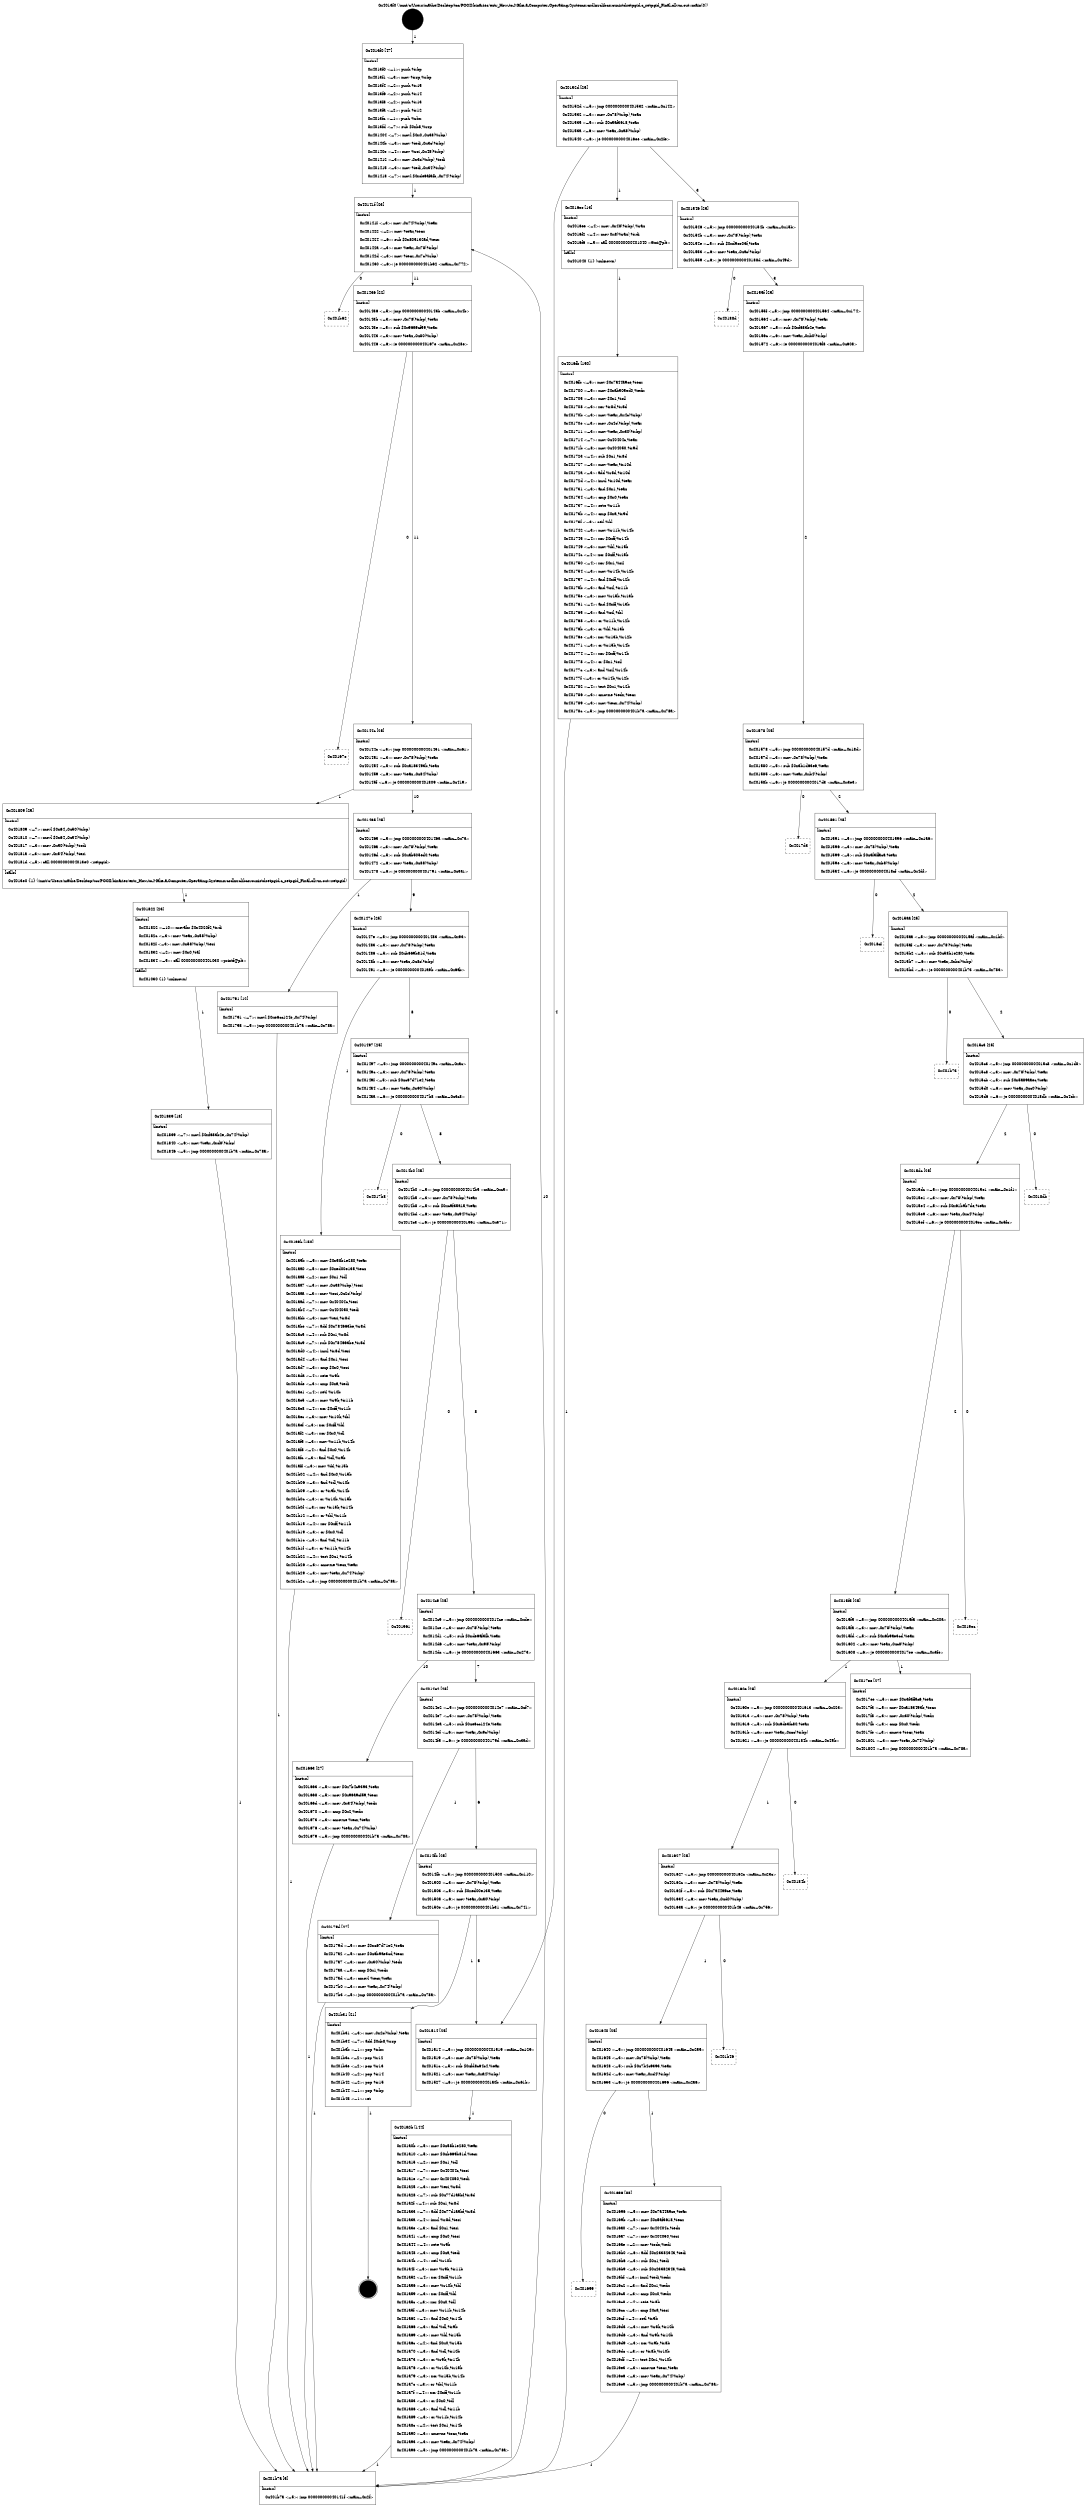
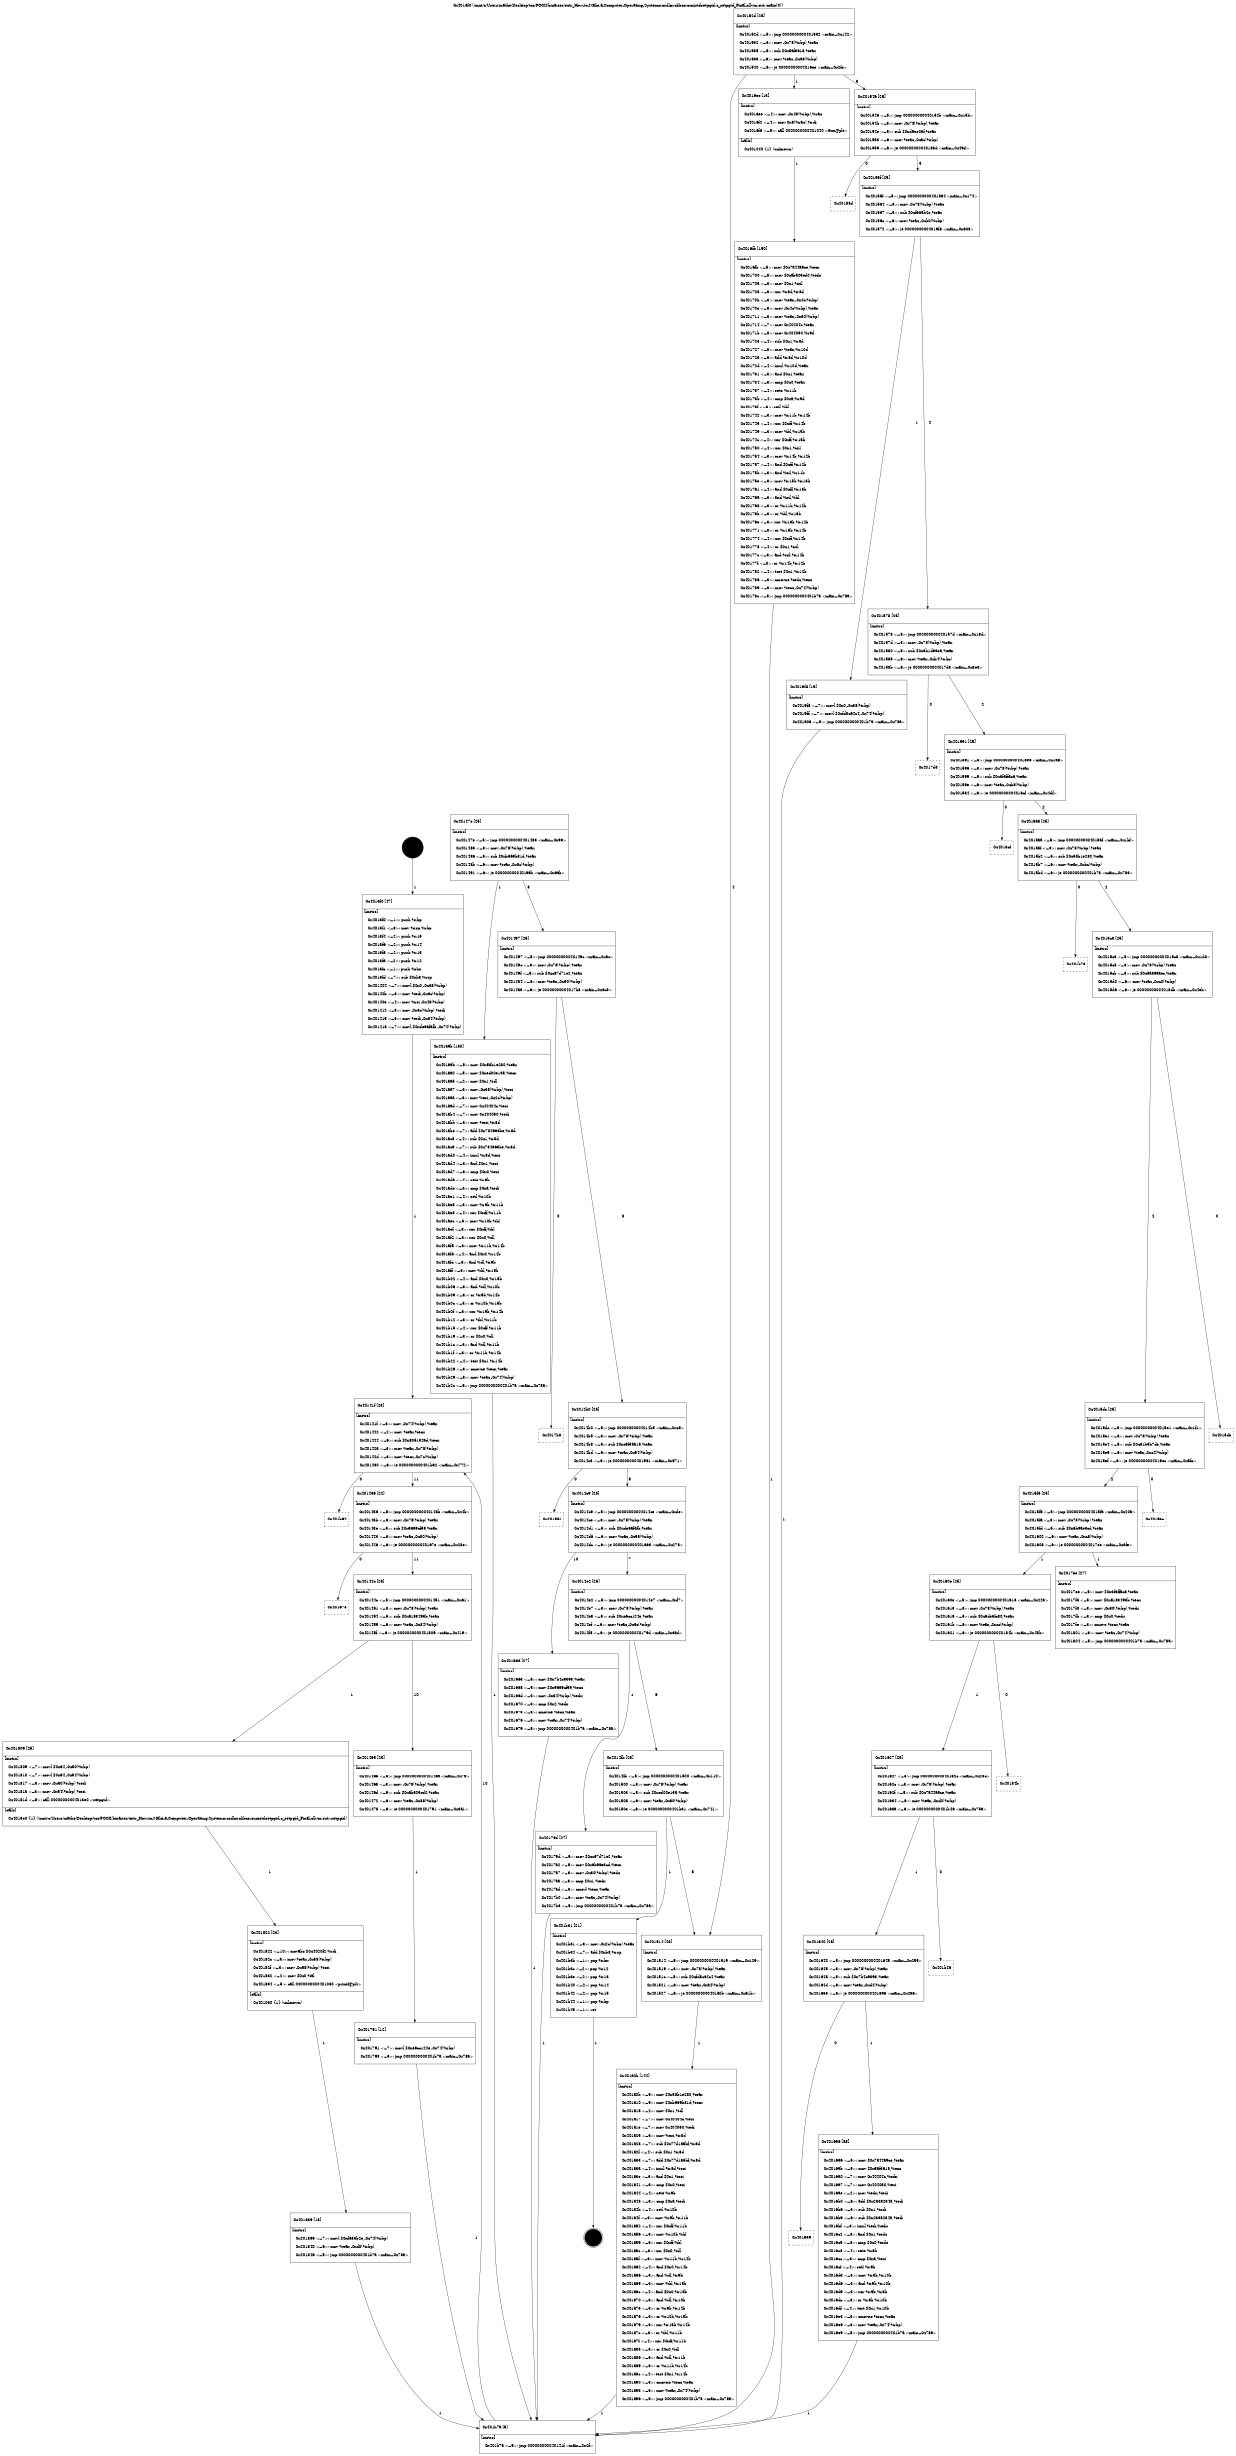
node "0x4019f8 [19]": added
edge "0x401465 [25]" -> "0x40147e [25]": removed, label "9"
